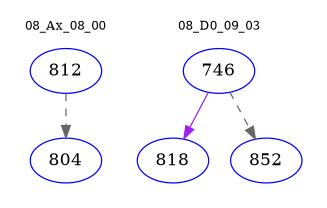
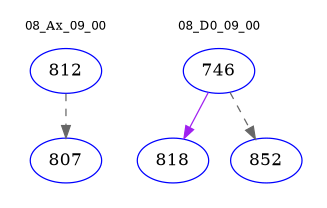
cluster "08_Ax_08_00": label "08_Ax_08_00" -> "08_Ax_09_00"
cluster "08_D0_09_03": label "08_D0_09_03" -> "08_D0_09_00"
node "804": label "804" -> "807"
